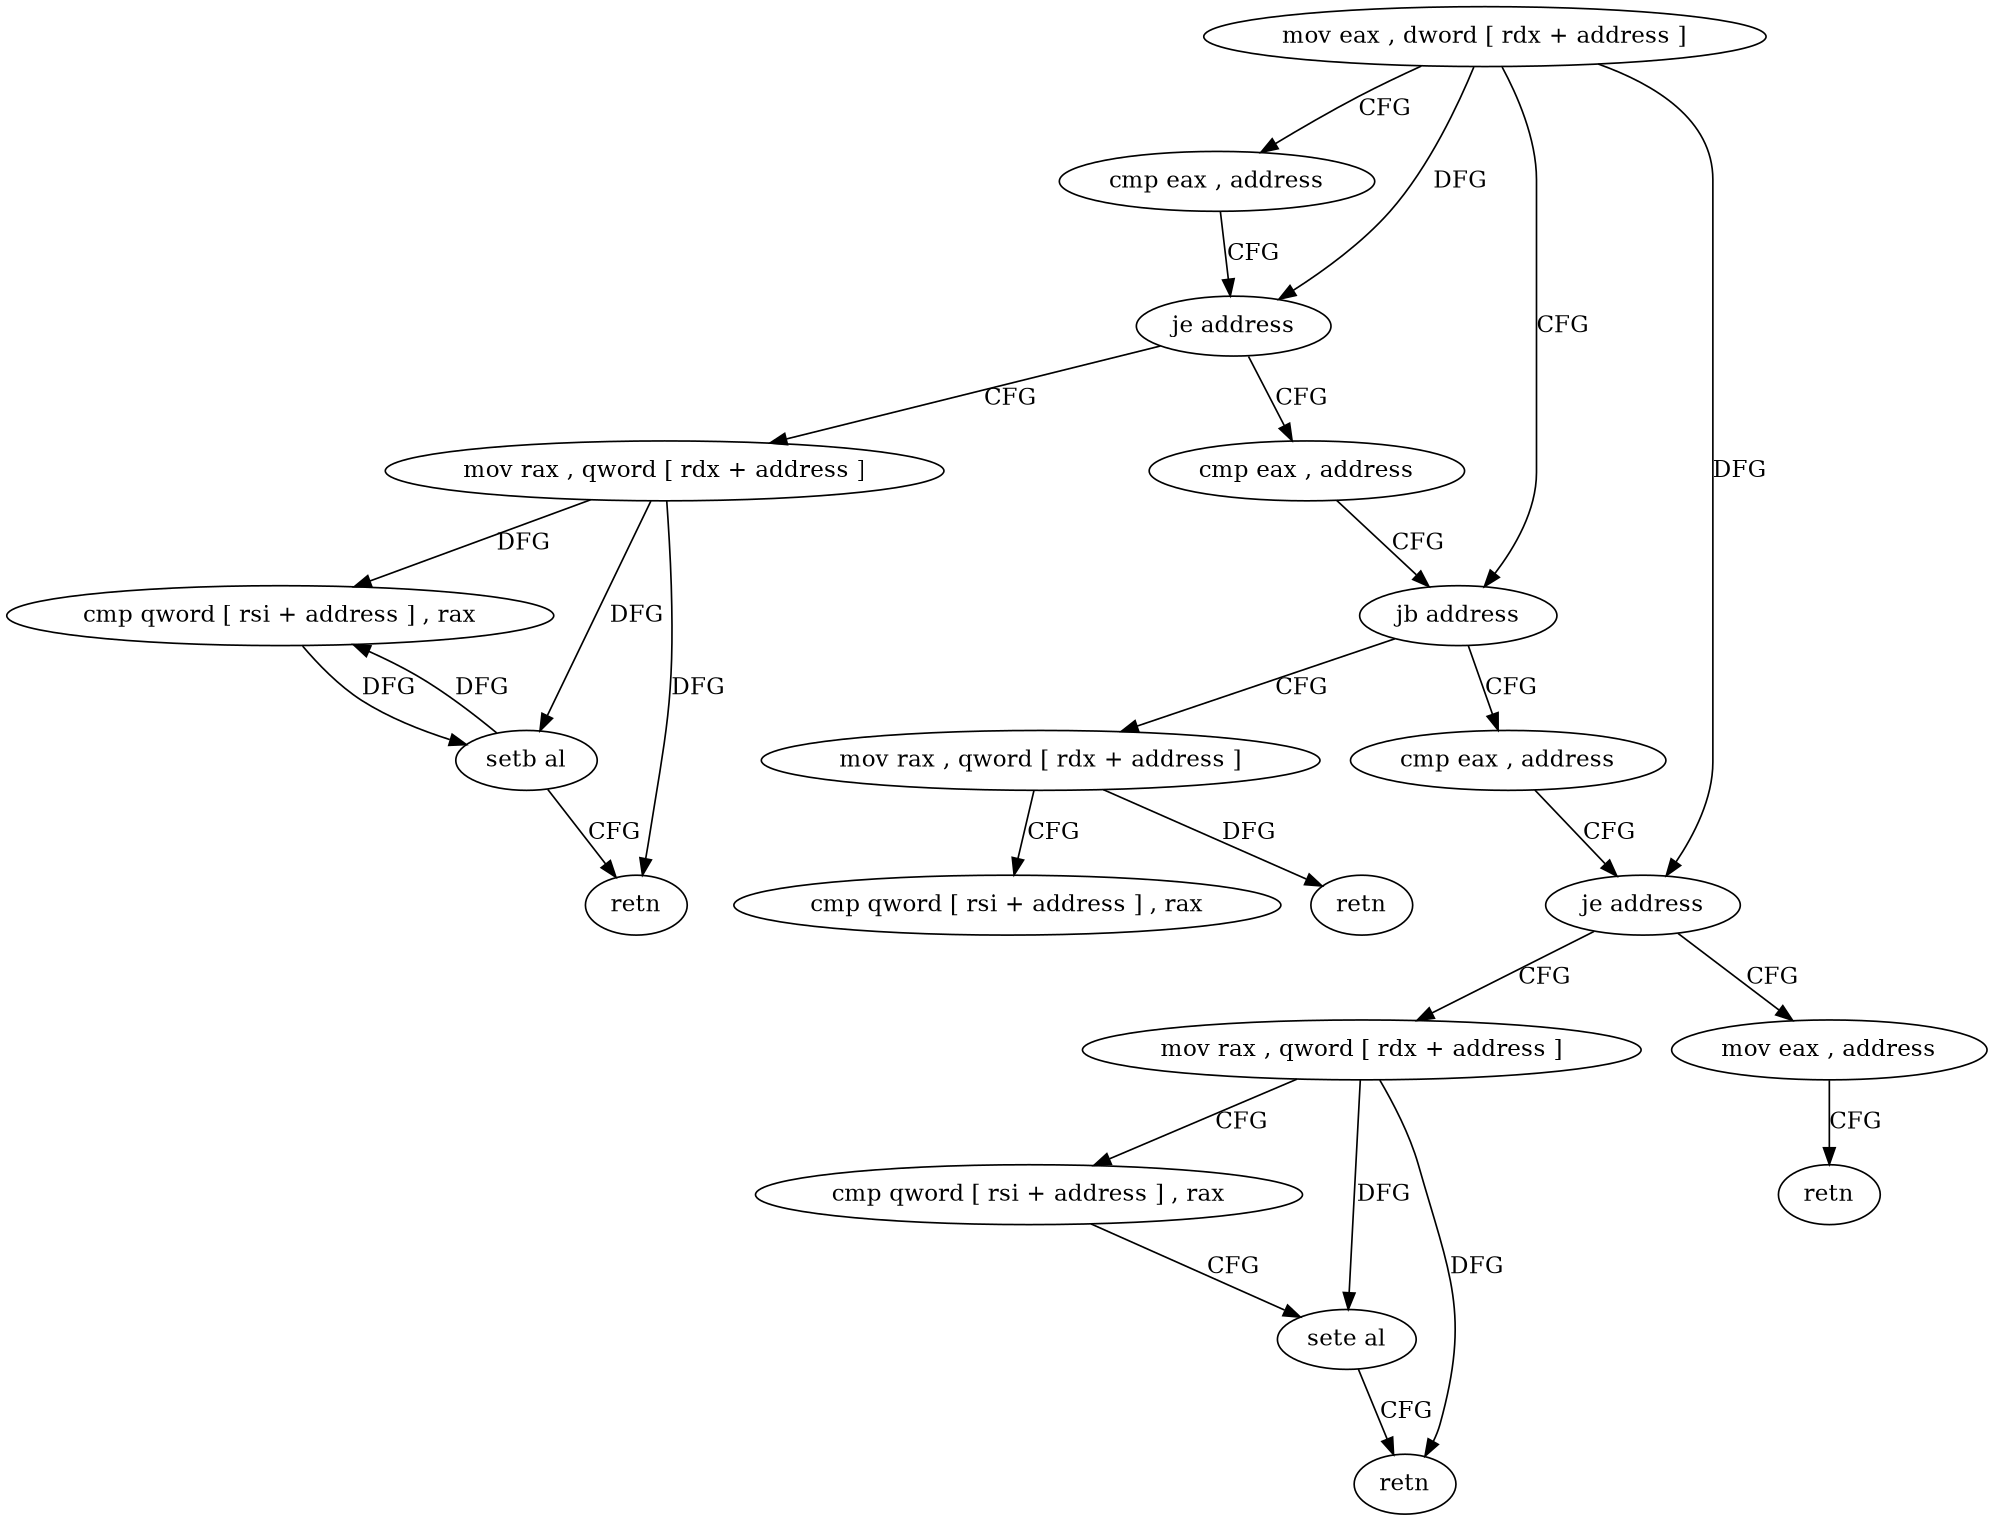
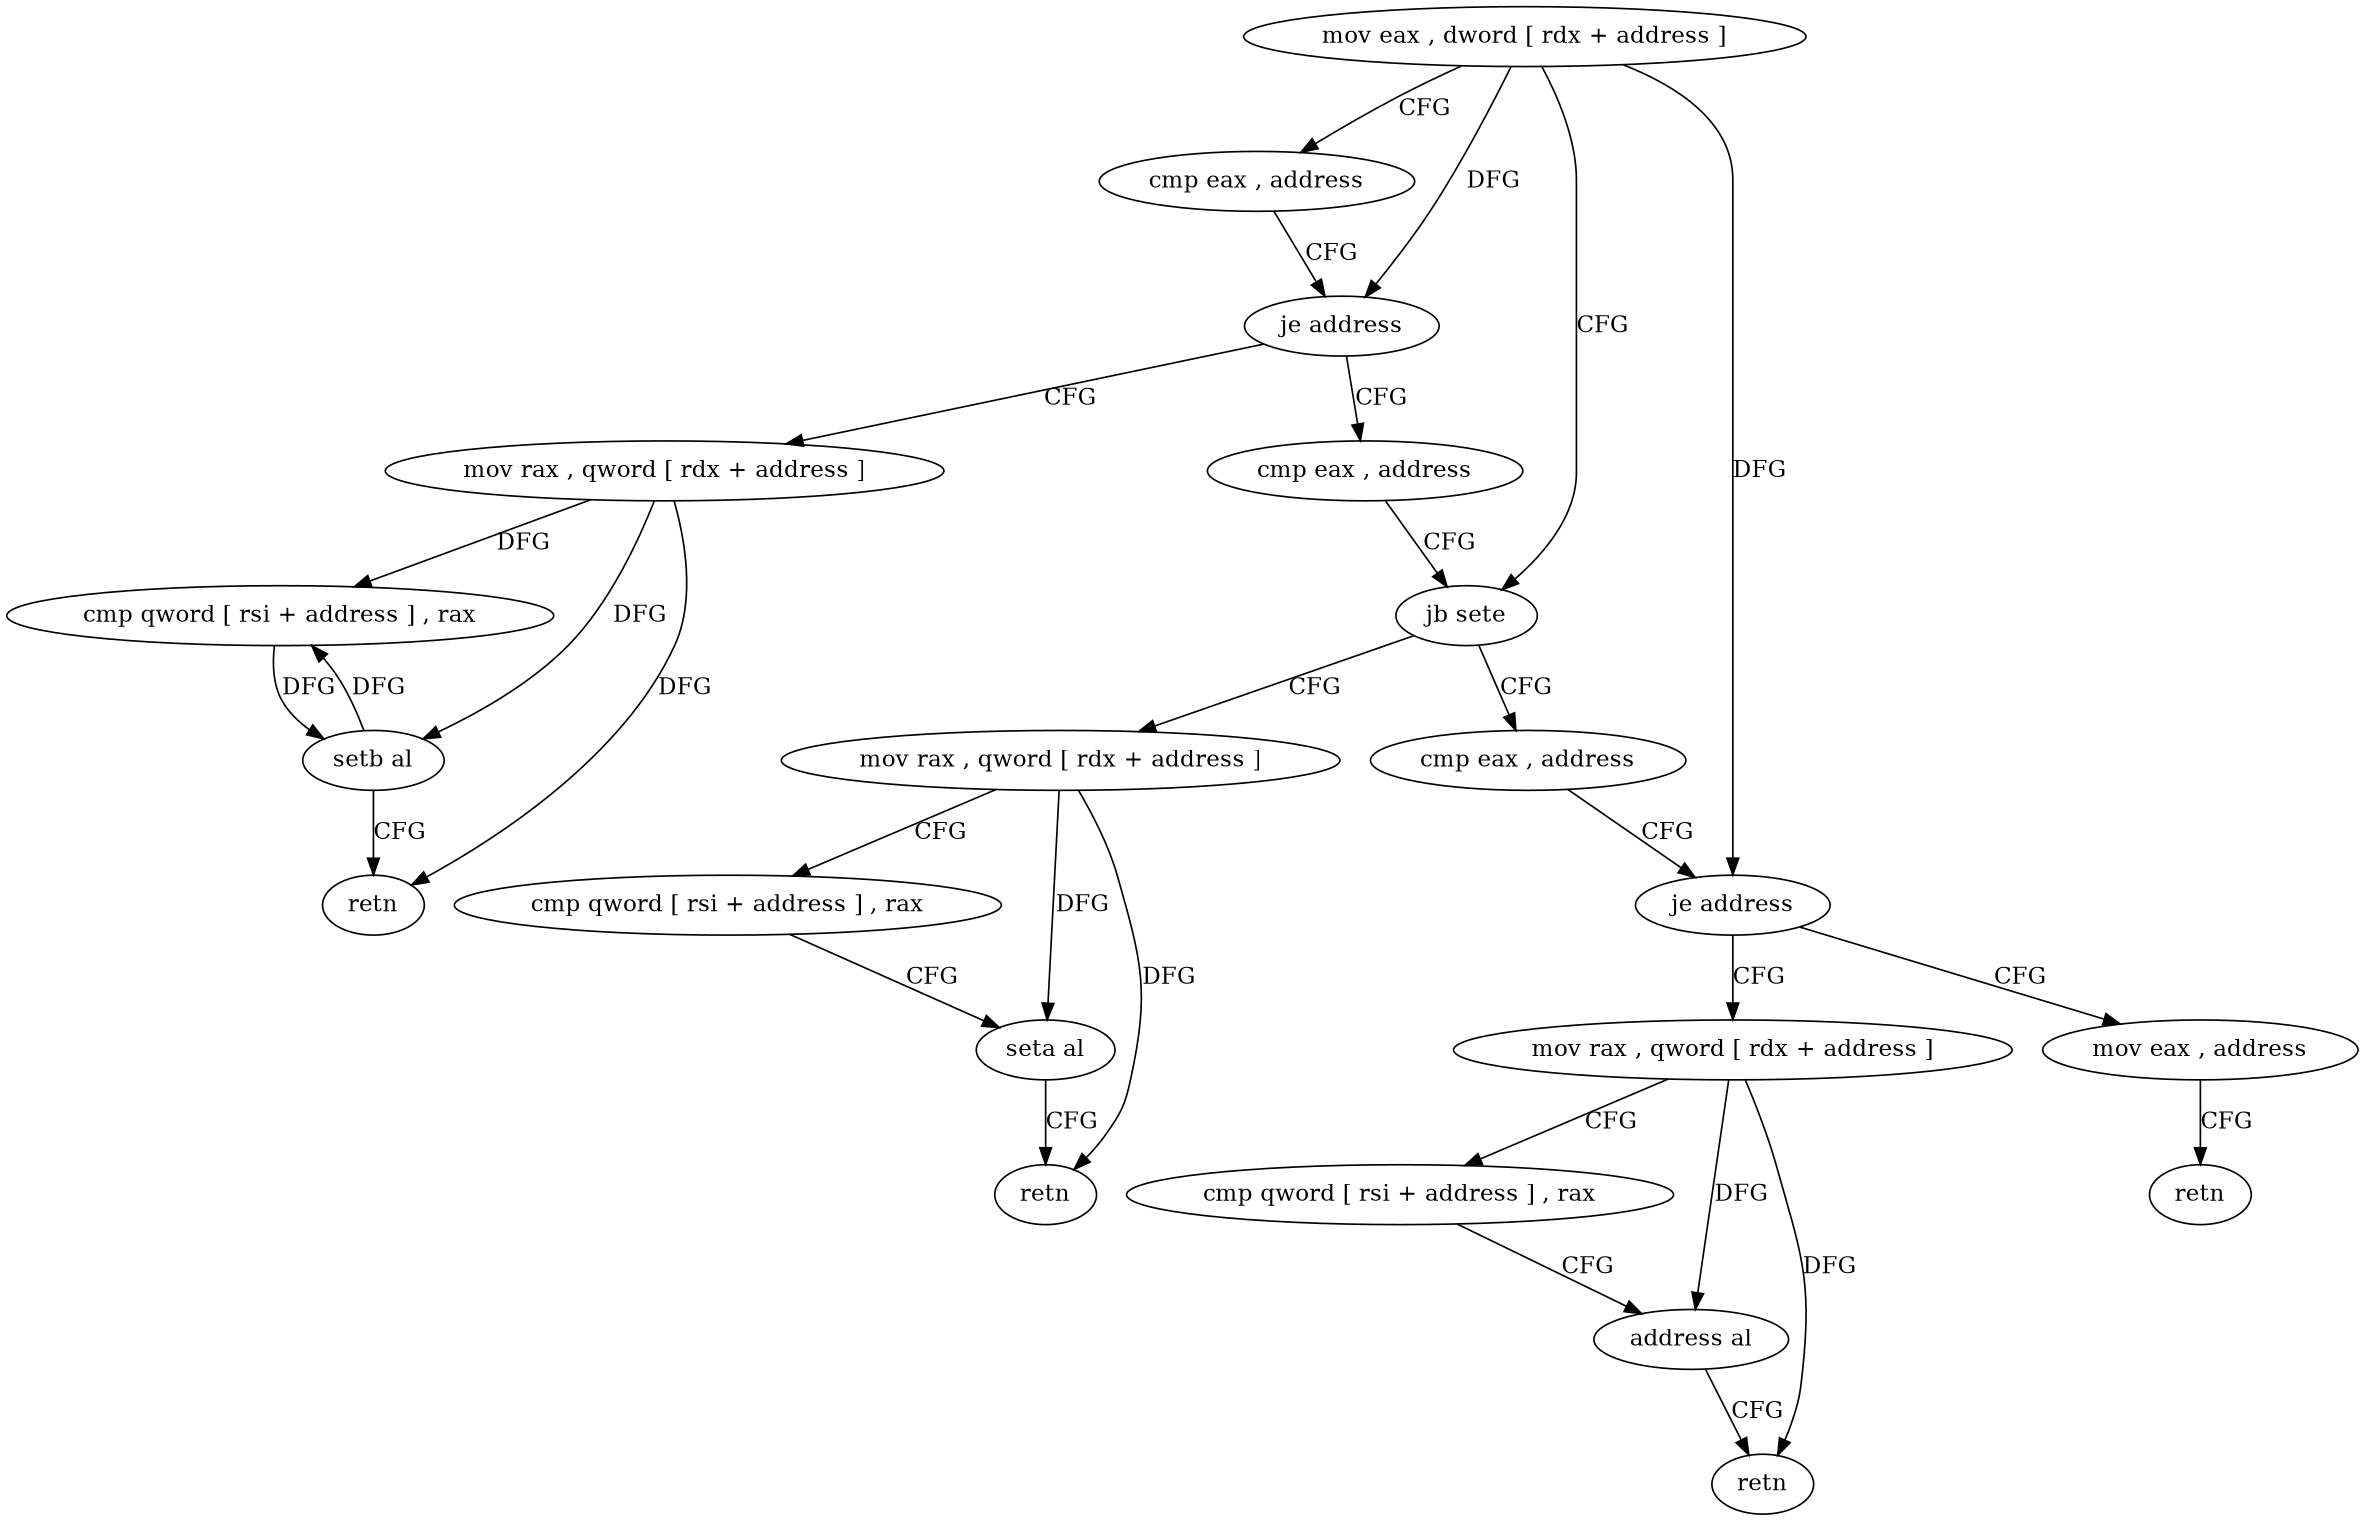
node "jb address": label "jb address" -> "jb sete"
node "seta al": added
node "sete al": label "sete al" -> "address al"
